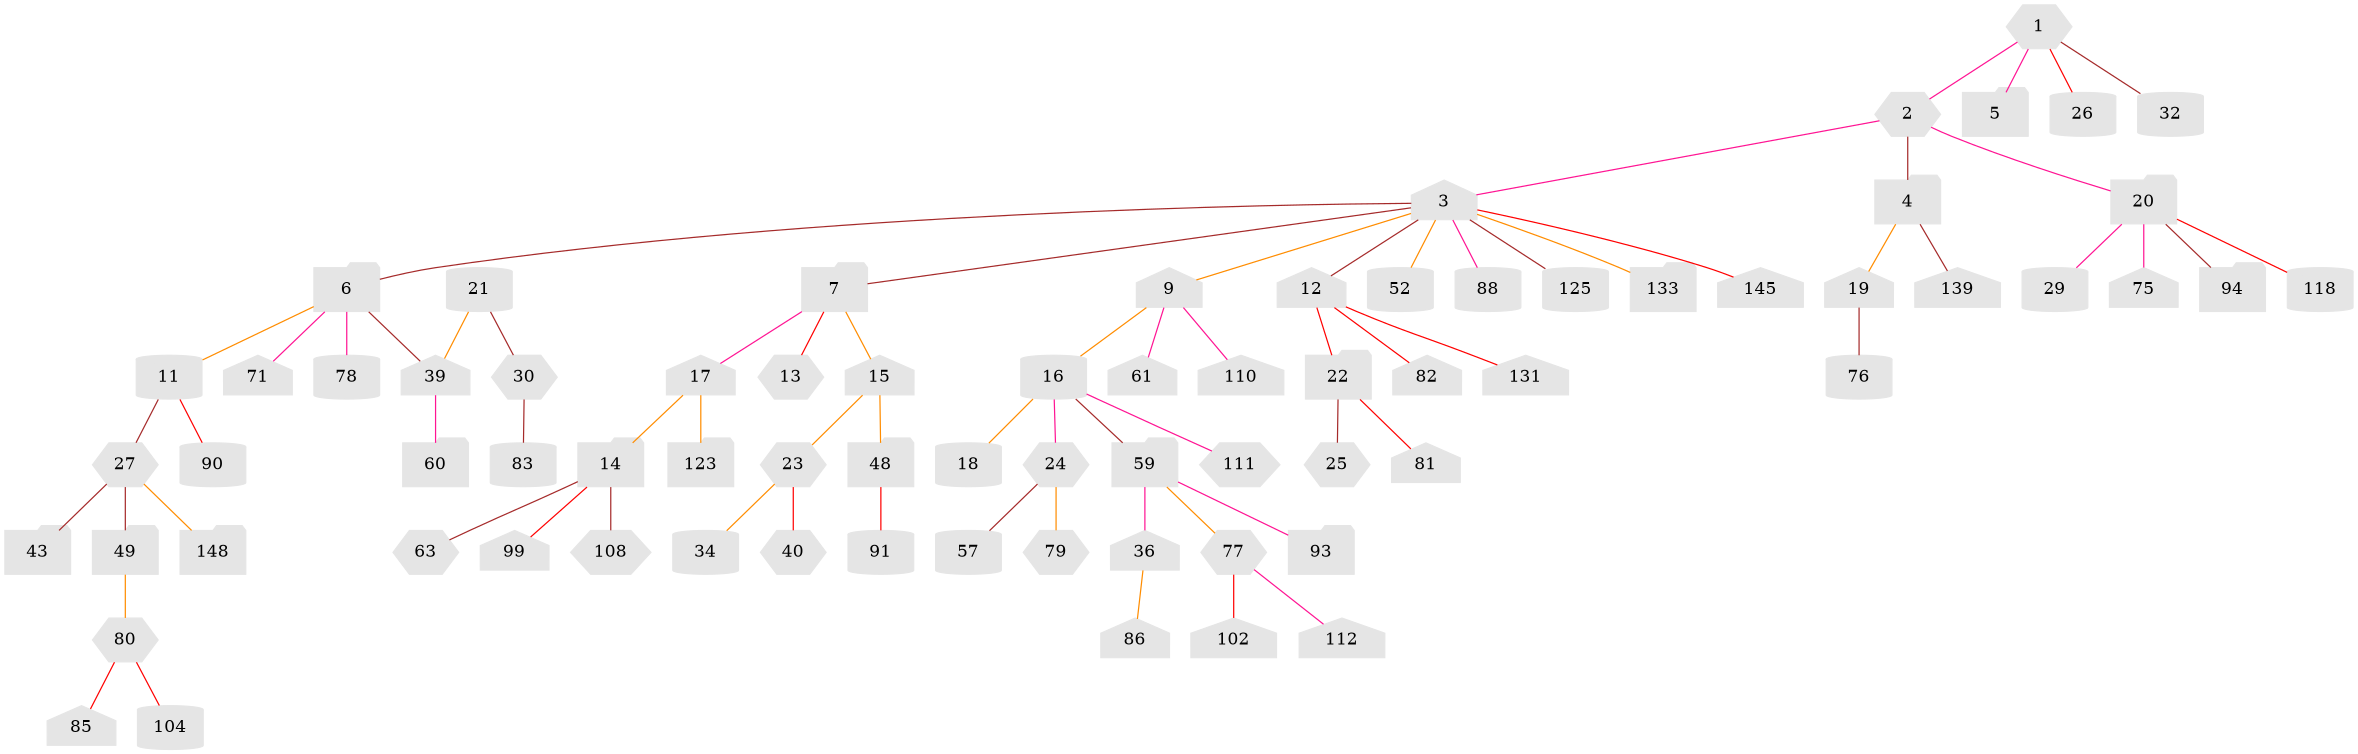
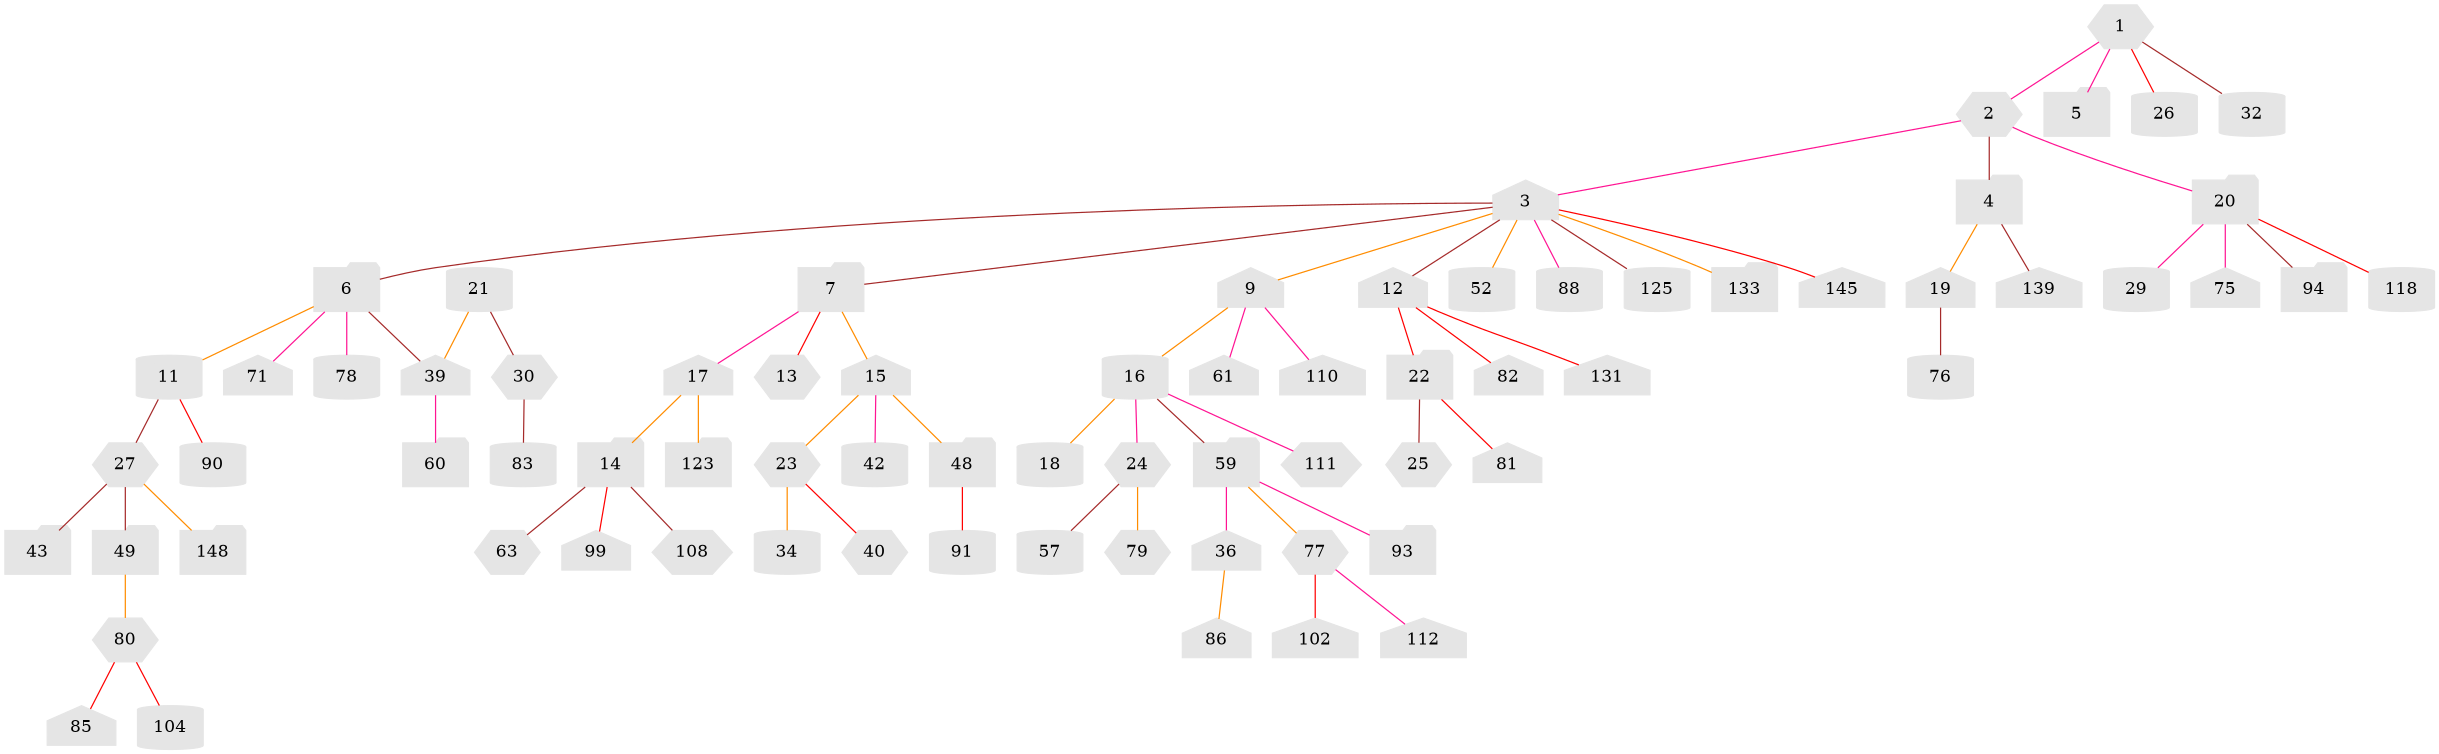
node "42": added
